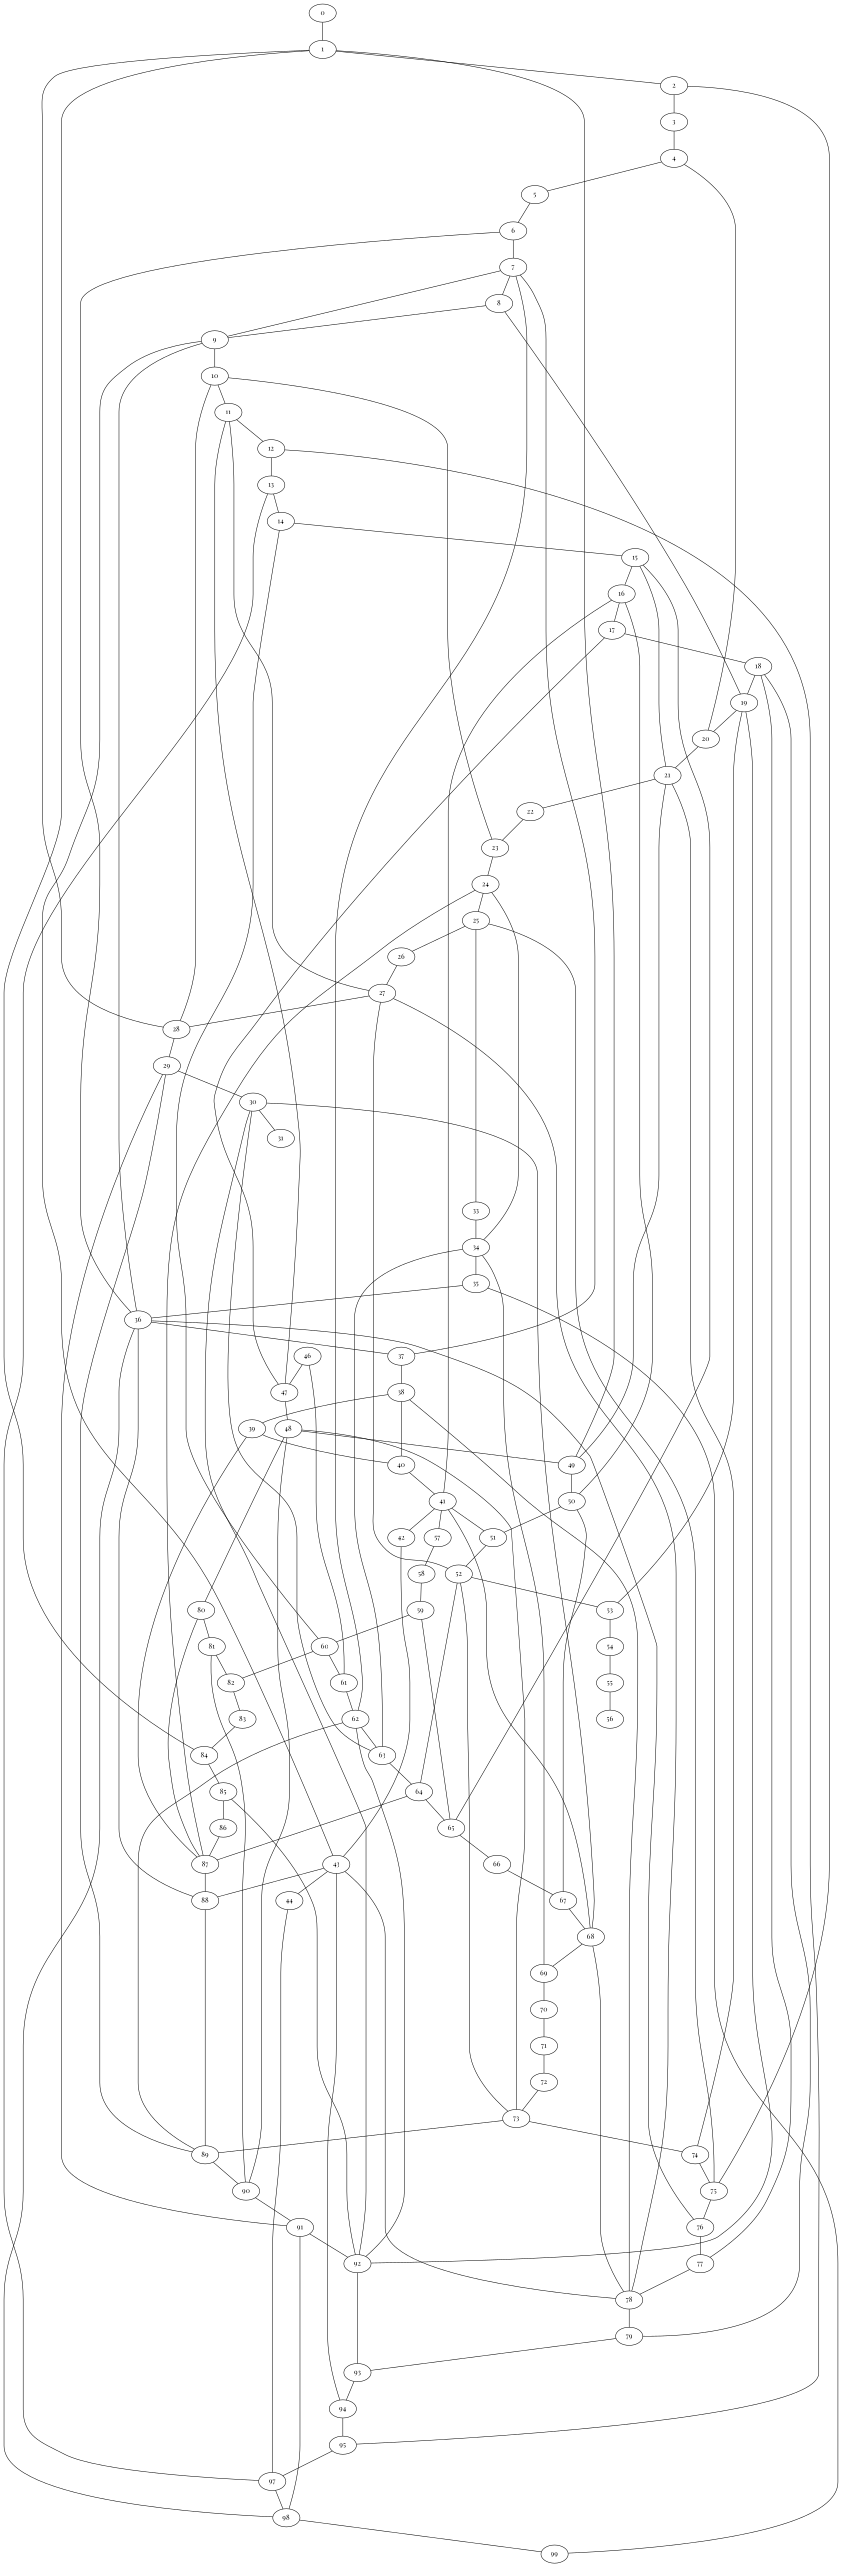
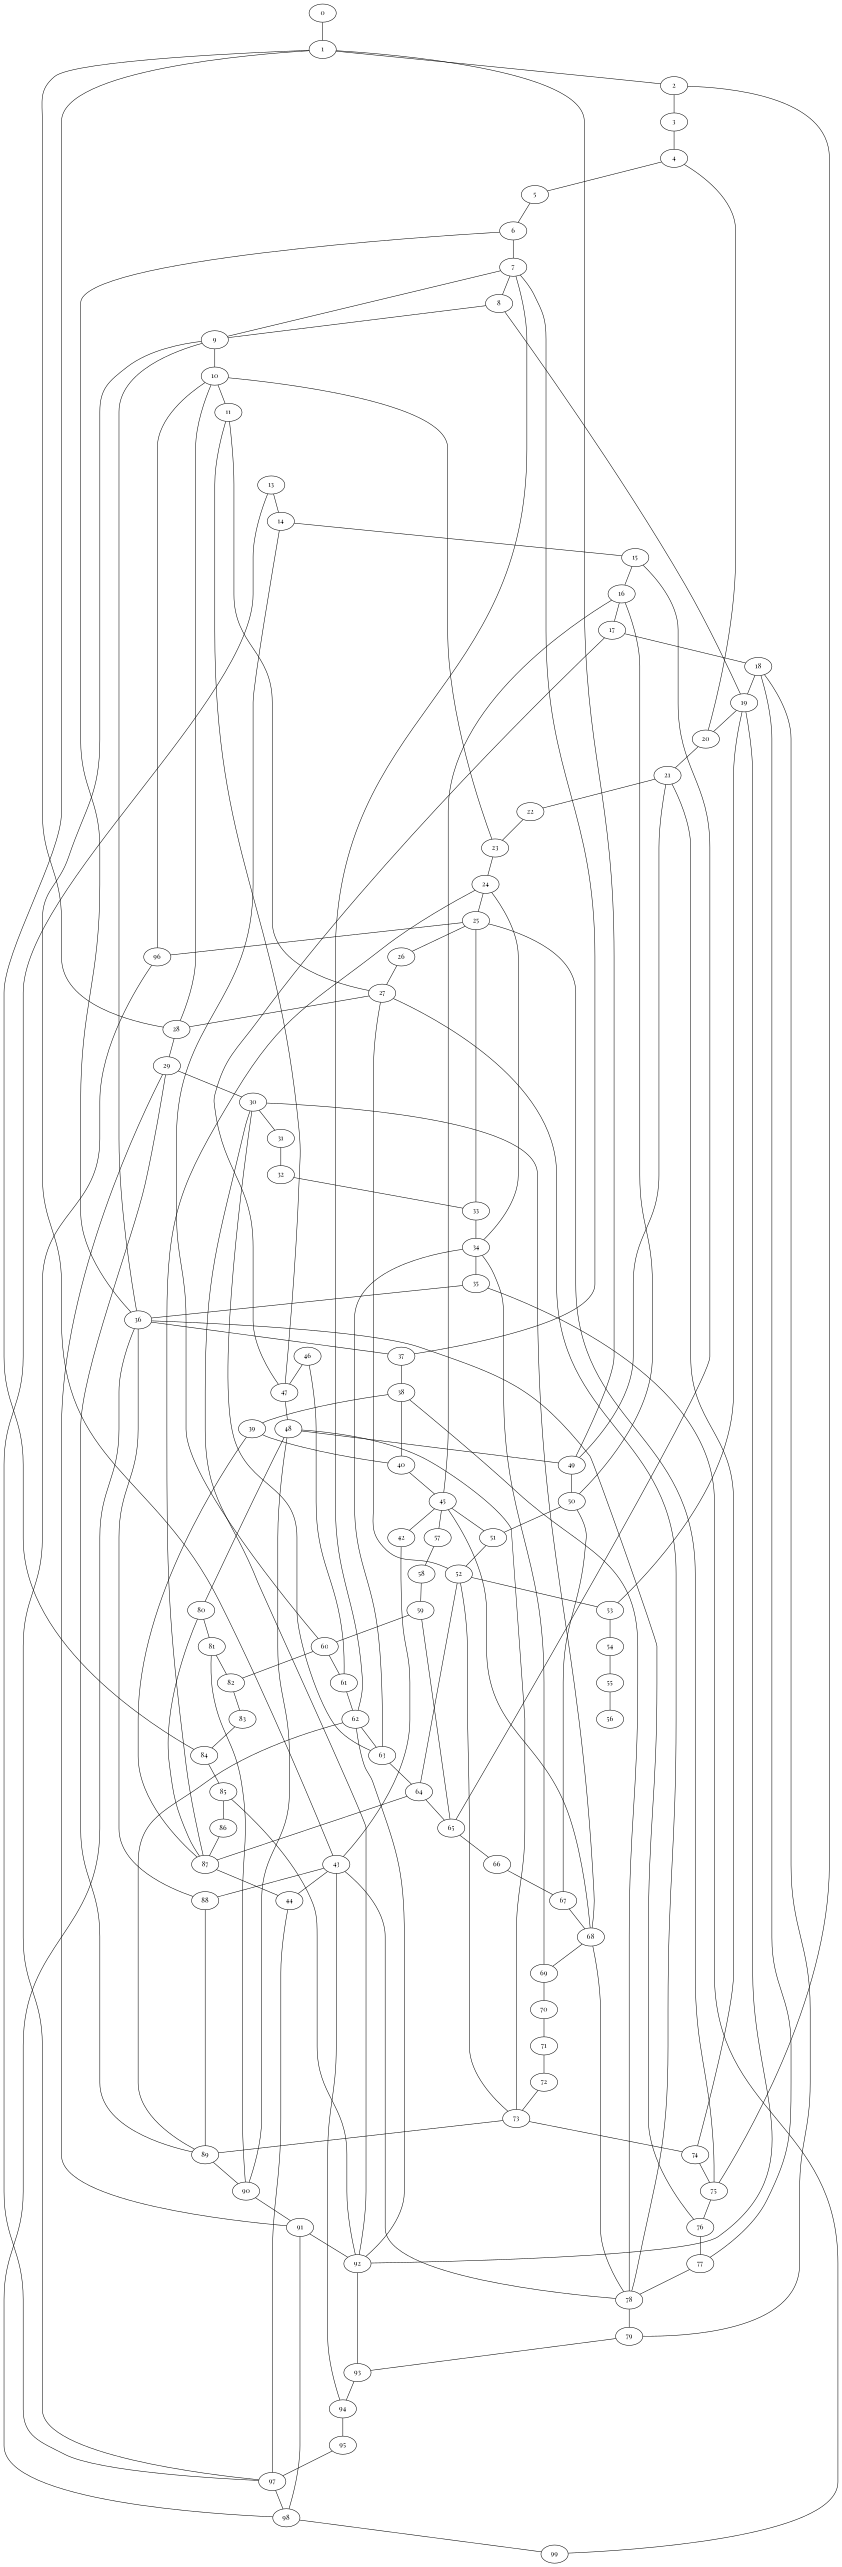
node "12": removed
edge "15" -- "21": removed
node "96": added
node "32": added
node "41": label "41" -> "45"
edge "87" -- "88": now "87" -- "44"
